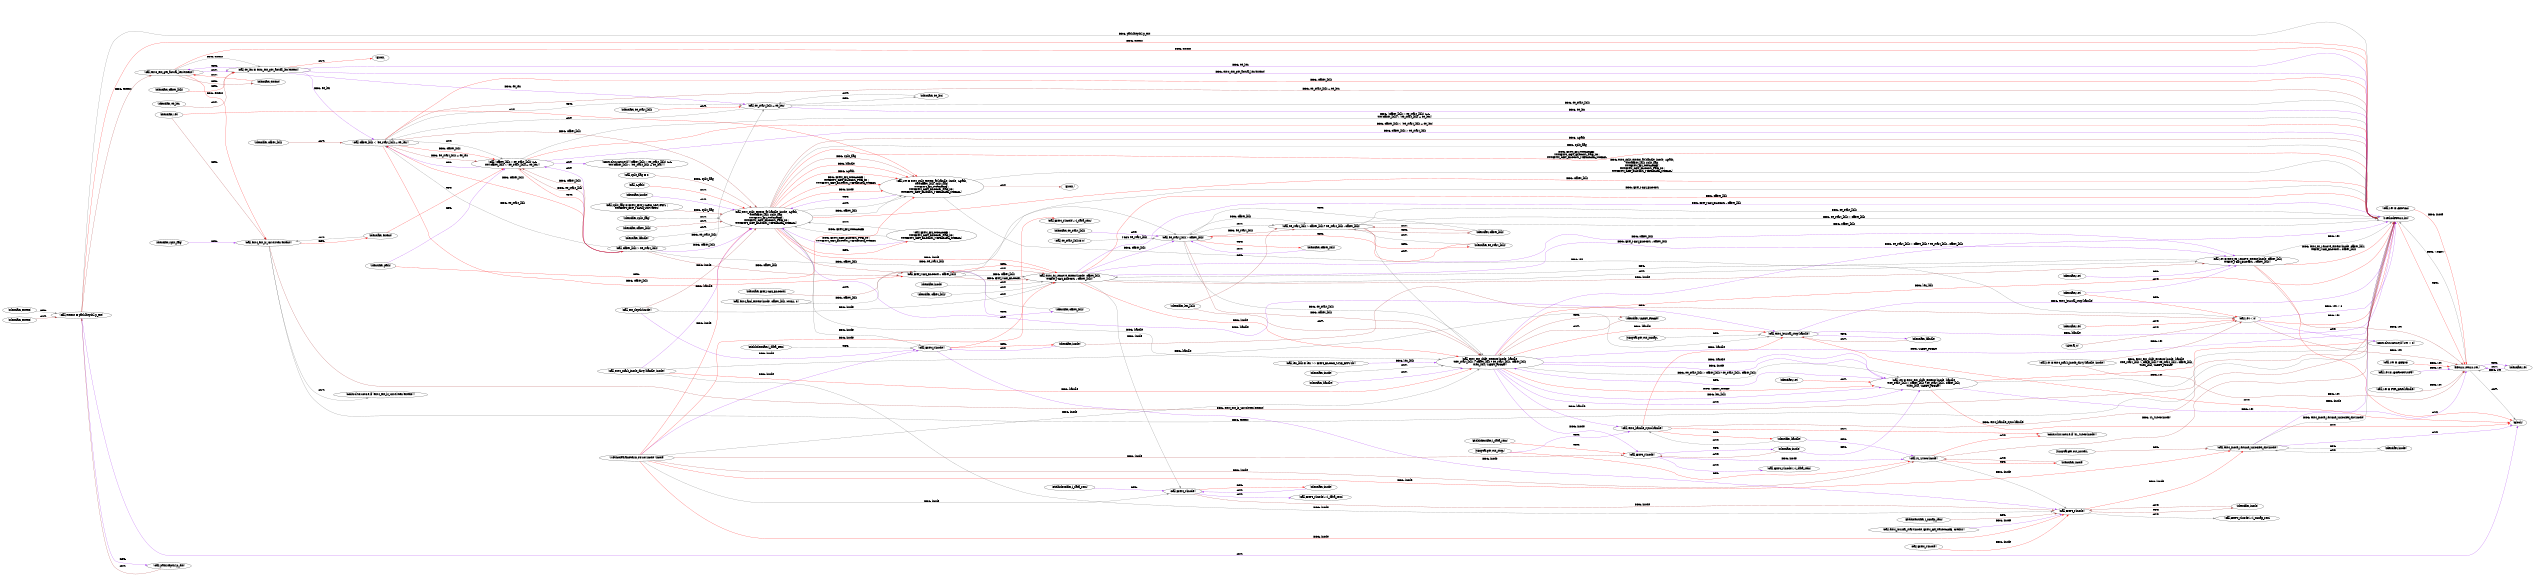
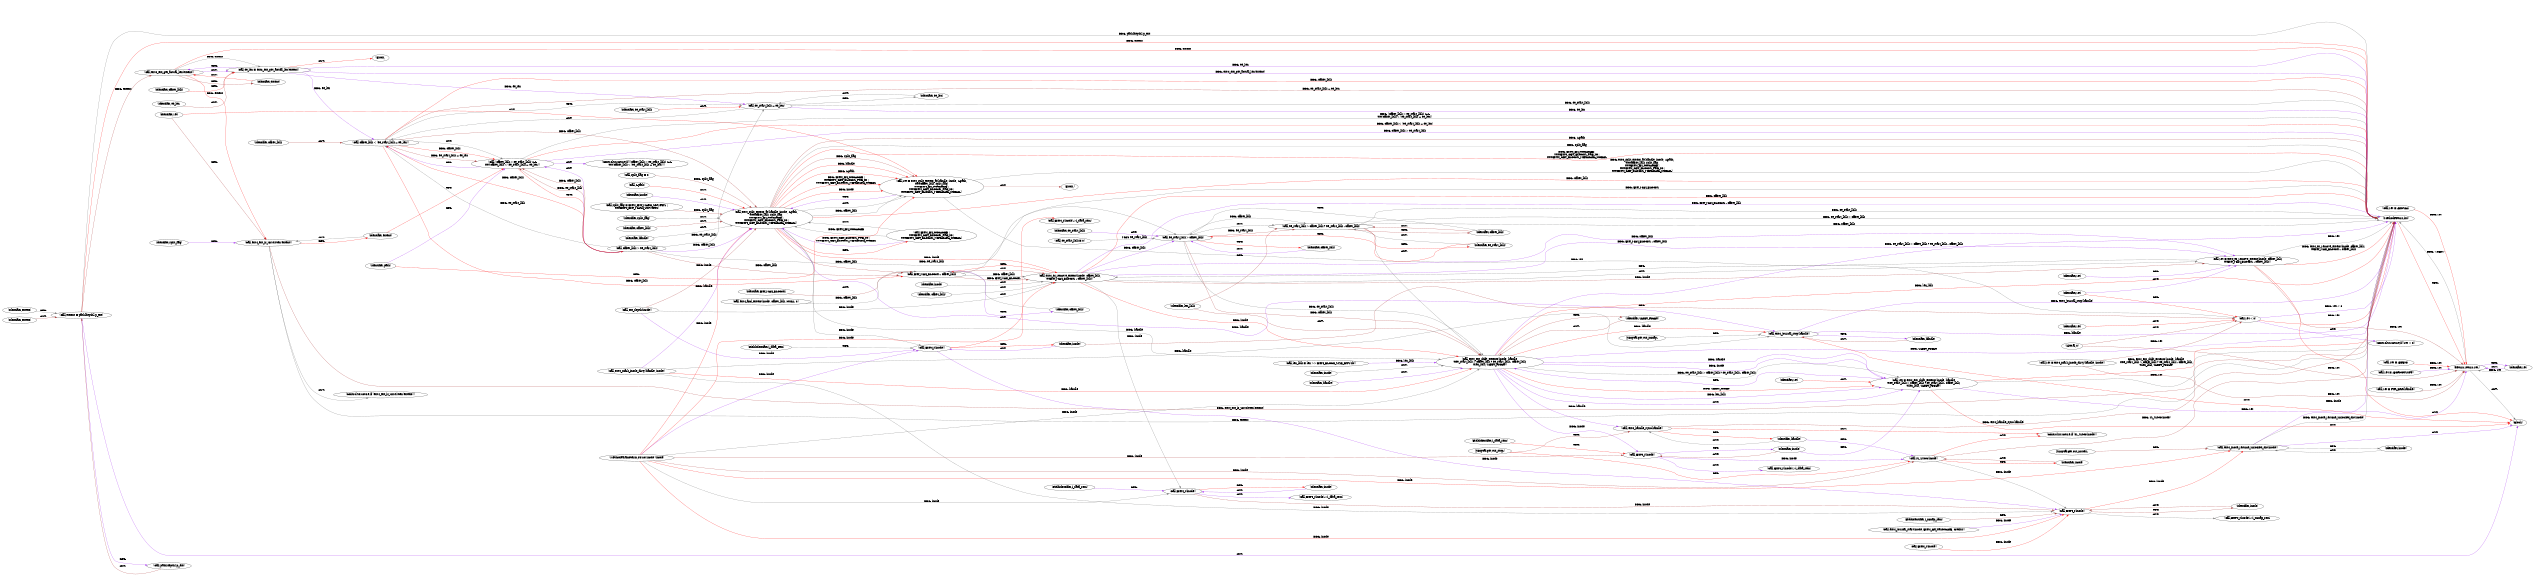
edge "(Call,ret = -EINVAL)" -> "(Return,return ret;)": label "DDG: inode" -> "DDG: ret"
edge "(Call,ret < 0)" -> "(Return,return ret;)": now "(Literal,0)" -> "(Return,return ret;)"
edge "(Call,ext4_handle_sync(handle))" -> "(Call,ext4_journal_stop(handle))": removed, label "DDG: handle"
edge "(JumpTarget,out_stop:)" -> "(Call,ext4_handle_sync(handle))": color purple -> brown
